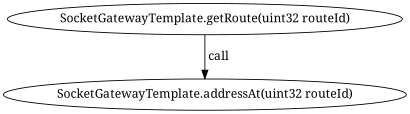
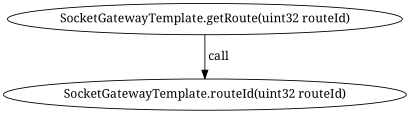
node "SocketGatewayTemplate.addressAt(uint32 routeId)": label "SocketGatewayTemplate.addressAt(uint32 routeId)" -> "SocketGatewayTemplate.routeId(uint32 routeId)"
